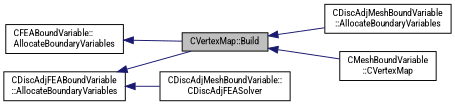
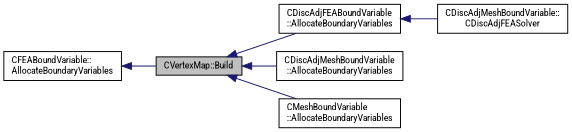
edge "CVertexMap::Build" -> "CDiscAdjFEABoundVariable ::AllocateBoundaryVariables": reversed
node "CMeshBoundVariable ::CVertexMap": label "CMeshBoundVariable ::CVertexMap" -> "CMeshBoundVariable ::AllocateBoundaryVariables"
